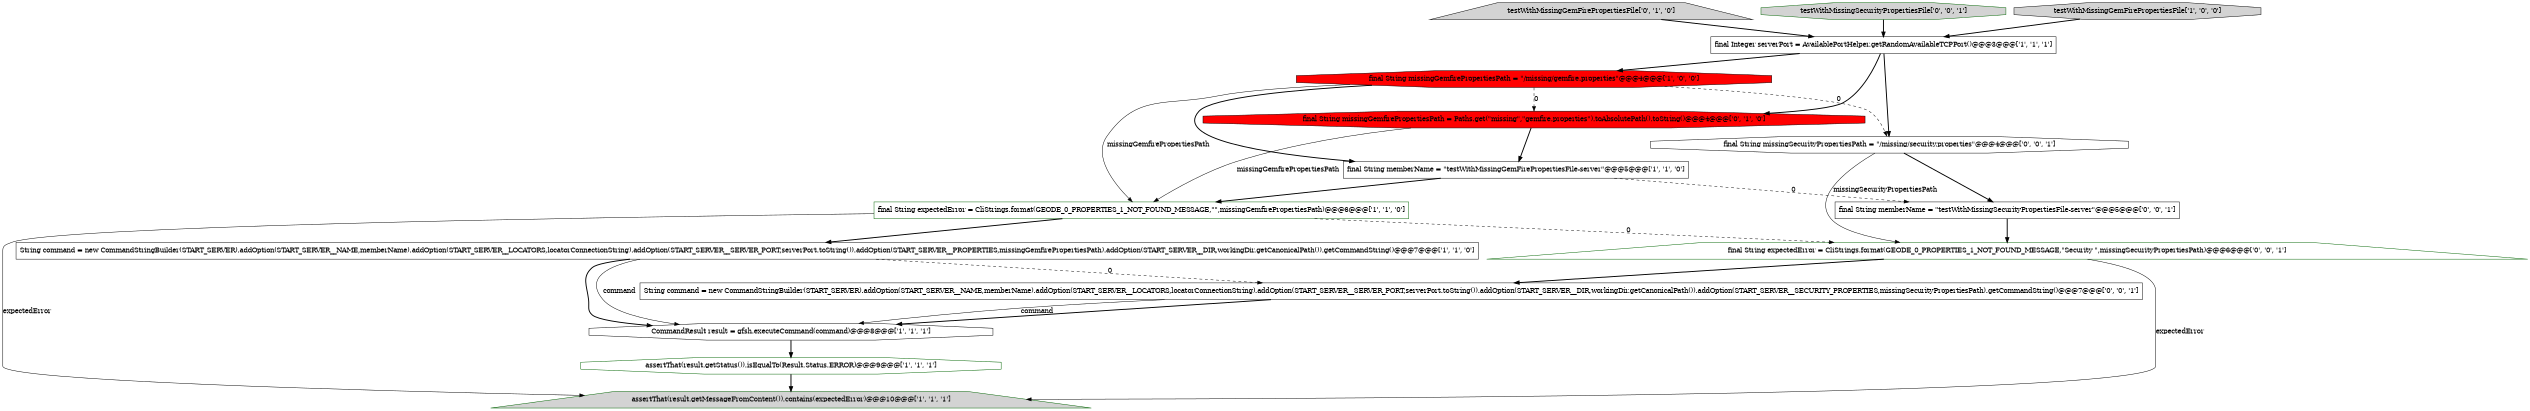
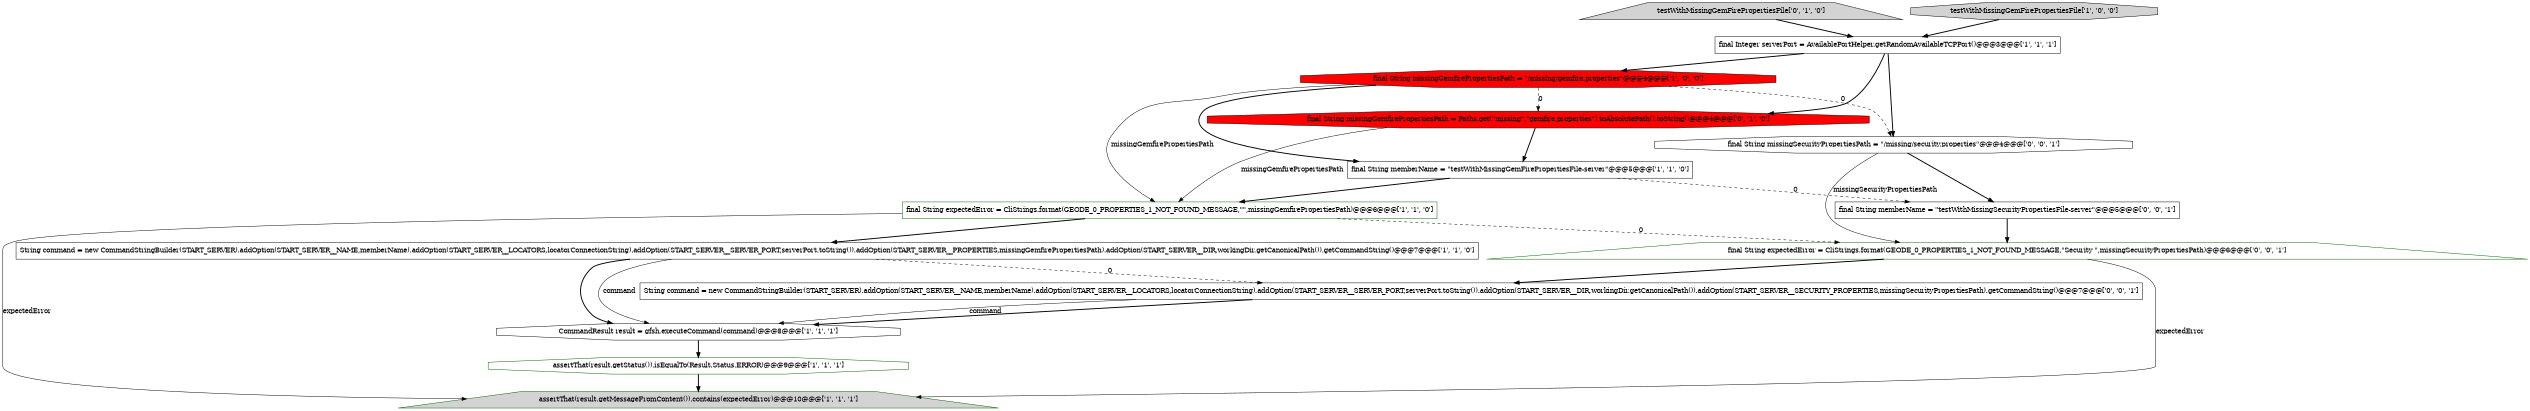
node "testWithMissingSecurityPropertiesFile['0', '0', '1']": removed
